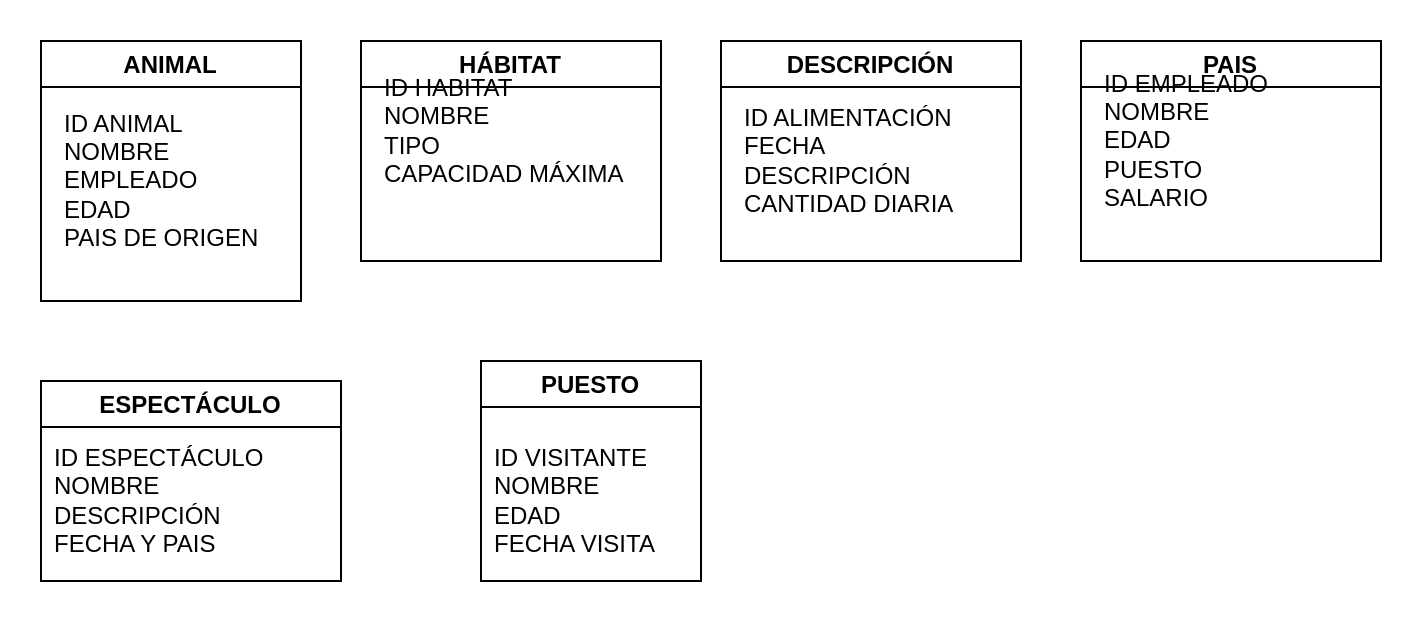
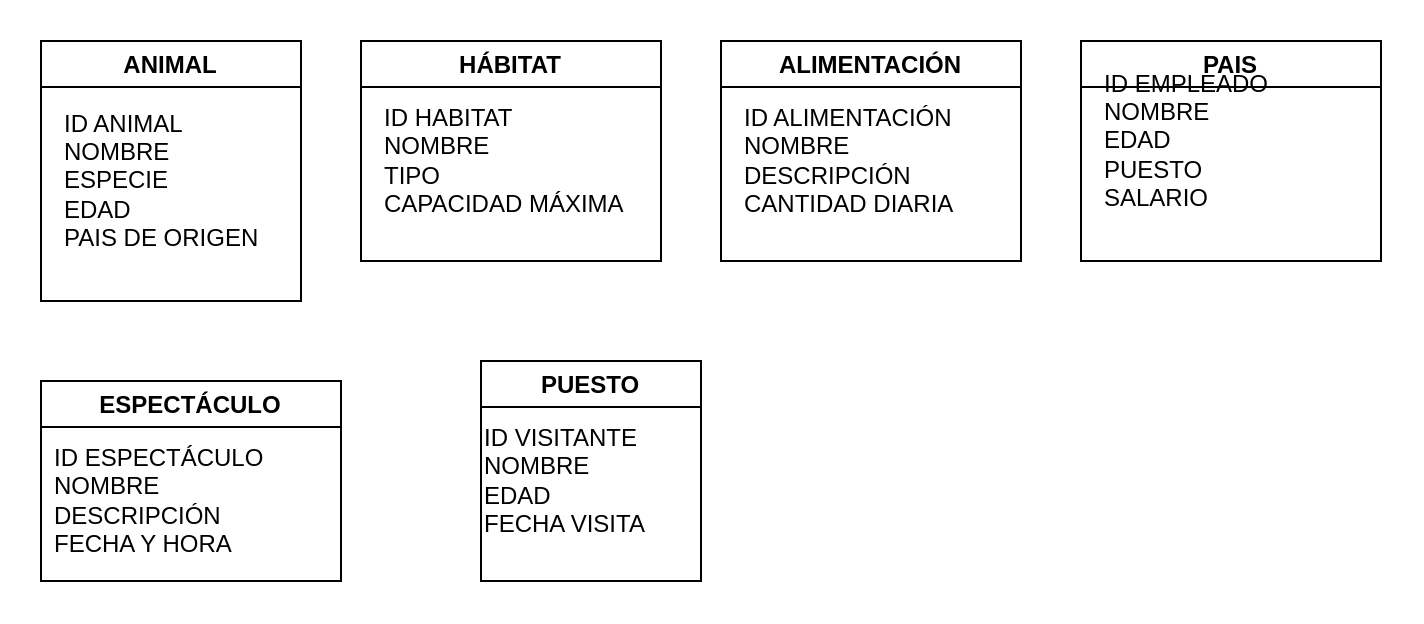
node "DESCRIPCIÓN": label "DESCRIPCIÓN" -> "ALIMENTACIÓN"
node "ID HABITAT NOMBRE TIPO CAPACIDAD MÁXIMA": moved (511, 131) -> (511, 161)
node "ID ALIMENTACIÓN FECHA DESCRIPCIÓN CANTIDAD DIARIA": label "ID ALIMENTACIÓN FECHA DESCRIPCIÓN CANTIDAD DIARIA" -> "ID ALIMENTACIÓN NOMBRE DESCRIPCIÓN CANTIDAD DIARIA"
node "ID ANIMAL NOMBRE EMPLEADO EDAD PAIS DE ORIGEN": label "ID ANIMAL NOMBRE EMPLEADO EDAD PAIS DE ORIGEN" -> "ID ANIMAL NOMBRE ESPECIE EDAD PAIS DE ORIGEN"
node "ID ESPECTÁCULO NOMBRE DESCRIPCIÓN FECHA Y PAIS": label "ID ESPECTÁCULO NOMBRE DESCRIPCIÓN FECHA Y PAIS" -> "ID ESPECTÁCULO NOMBRE DESCRIPCIÓN FECHA Y HORA"
node "ID VISITANTE NOMBRE EDAD FECHA VISITA": moved (591, 501) -> (581, 481)
